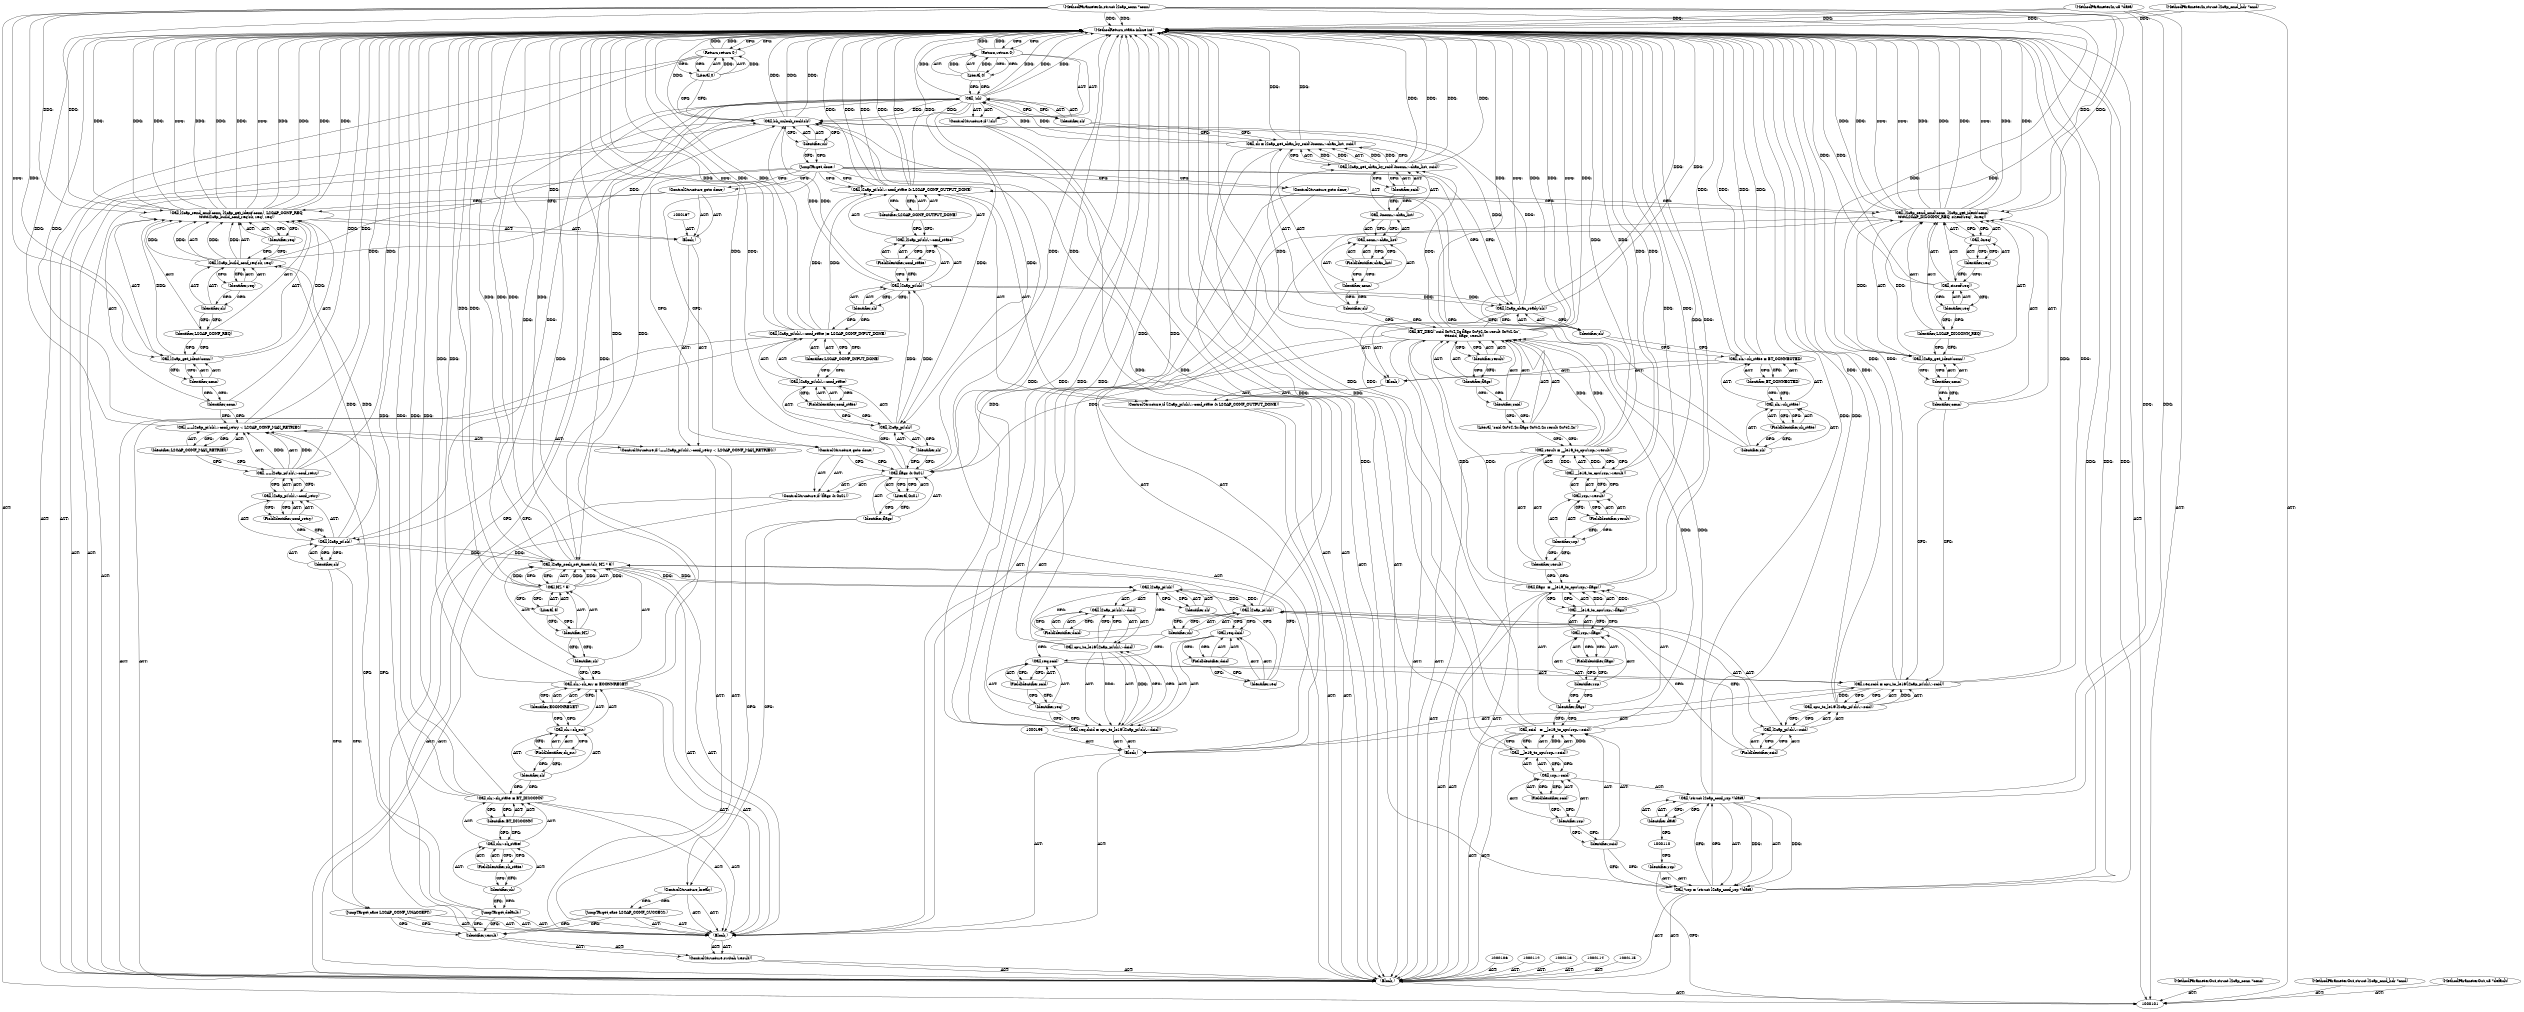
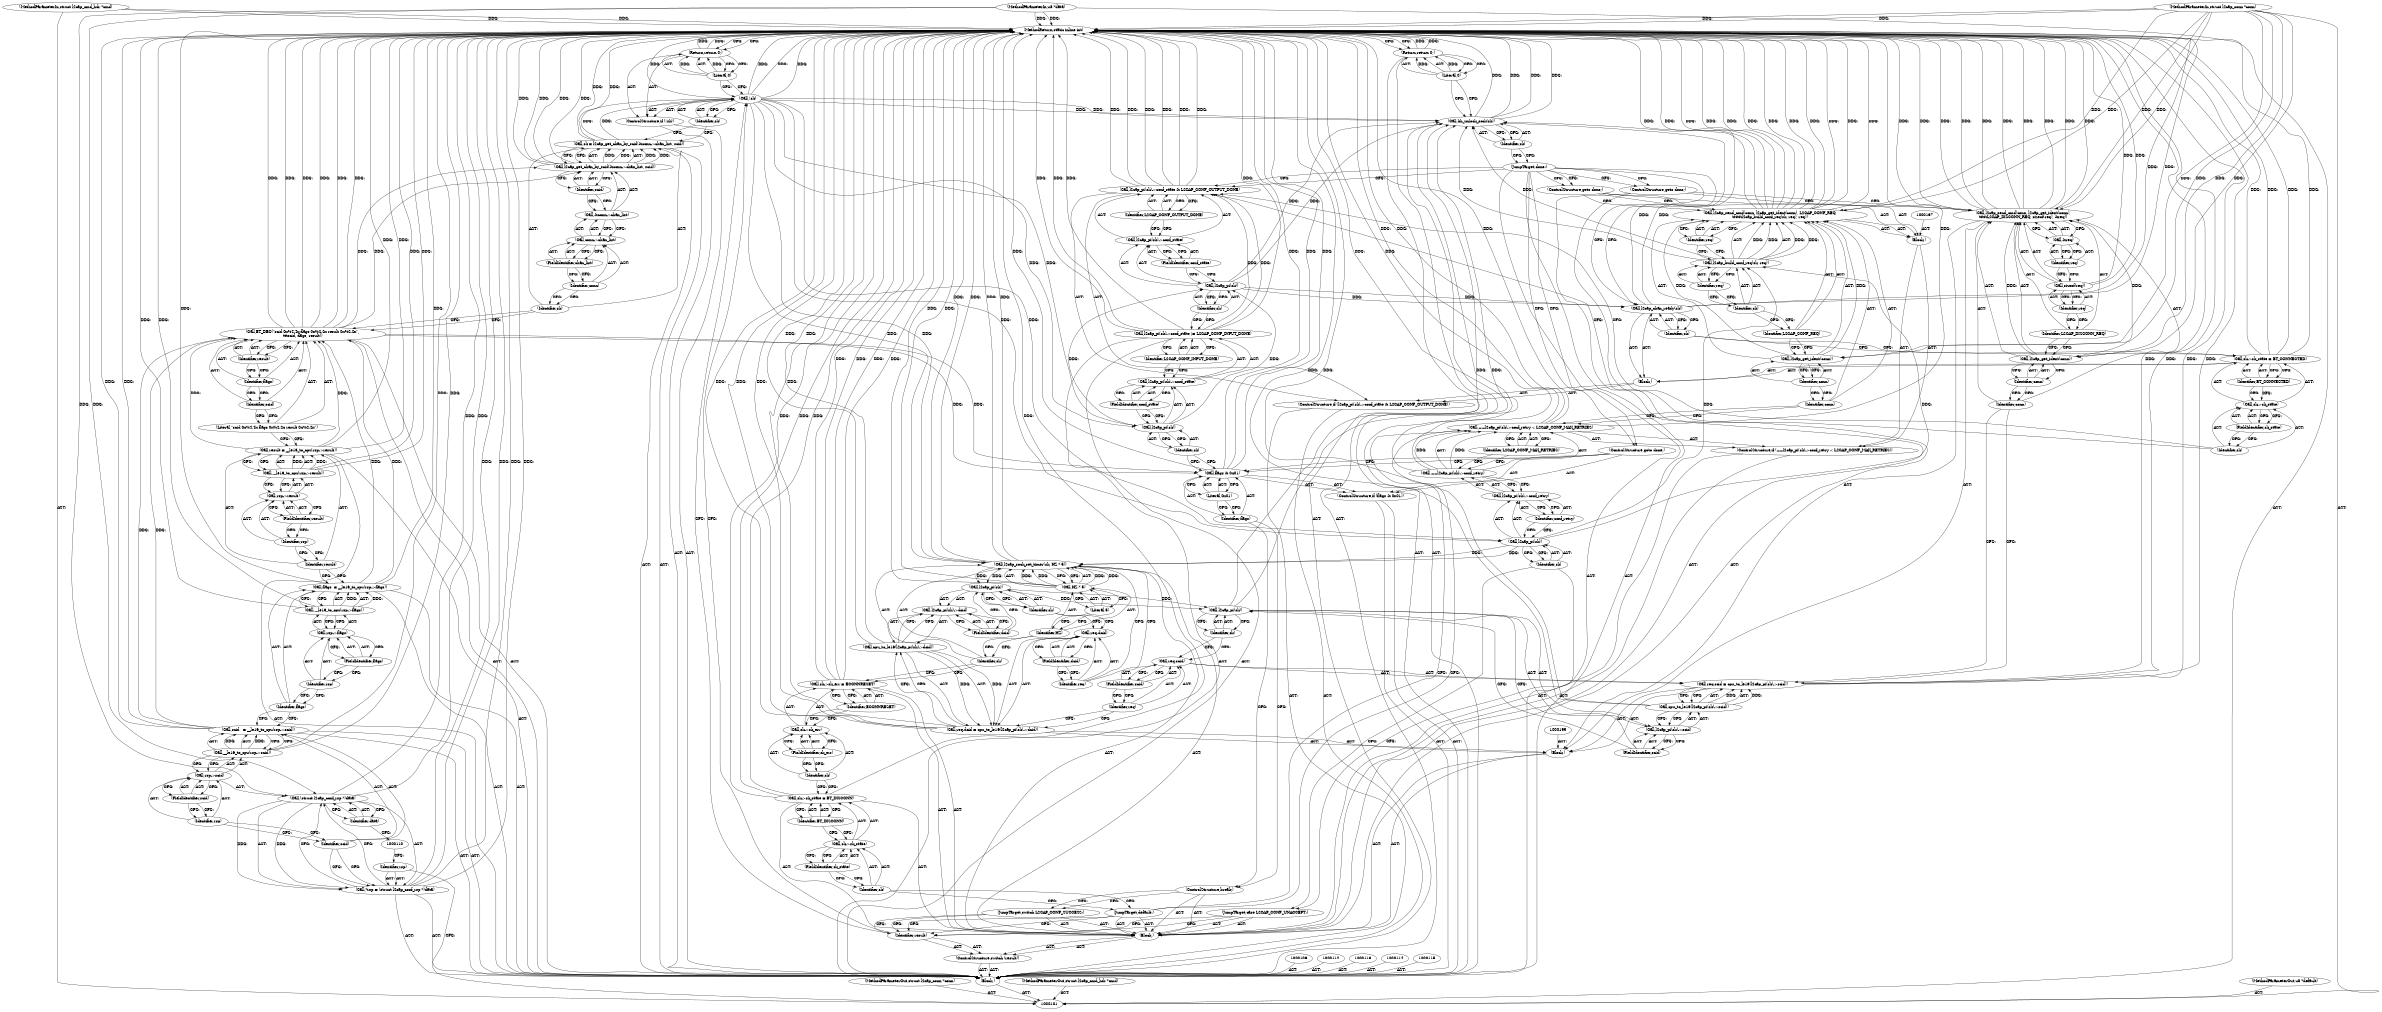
edge "(MethodReturn,static inline int)" -> "1000101": removed, label "AST:"
node "(FieldIdentifier,conf_retry)": label "(FieldIdentifier,conf_retry)" -> "(Identifier,conf_retry)"
node "(JumpTarget,case L2CAP_CONF_SUCCESS:)": label "(JumpTarget,case L2CAP_CONF_SUCCESS:)" -> "(JumpTarget,switch L2CAP_CONF_SUCCESS:)"
